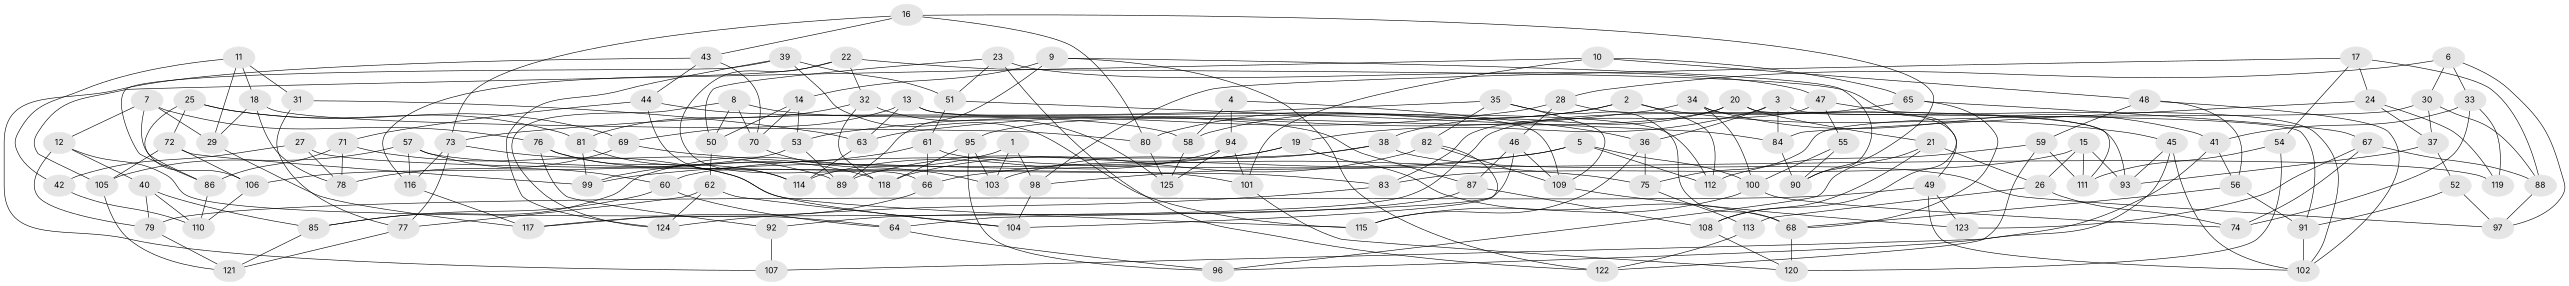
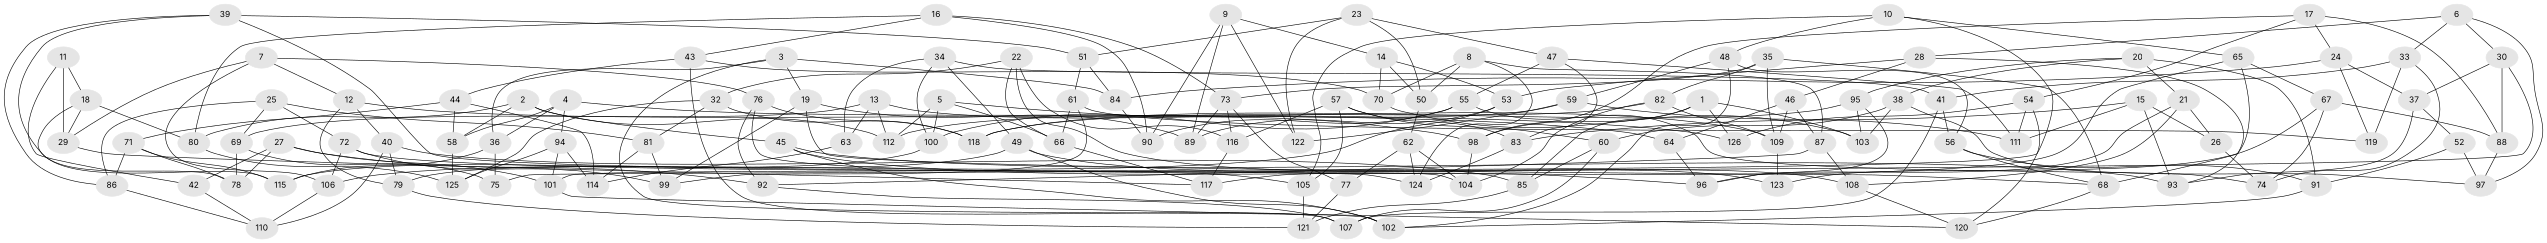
node "31": removed
node "126": added
edge "27" -- "92": added
edge "60" -- "64": now "60" -- "107"
edge "100" -- "74": now "55" -- "74"
node "113": removed
